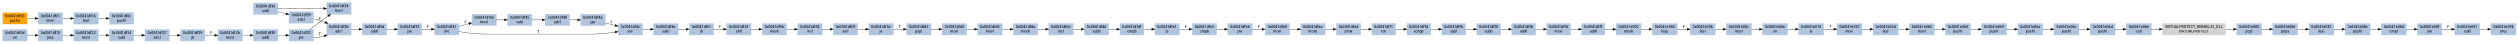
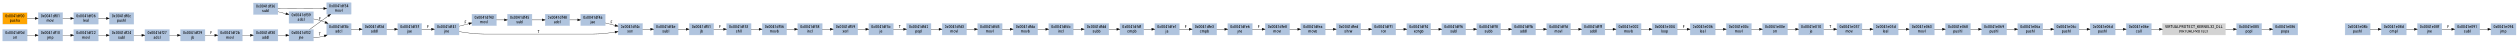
node "0x0041e087 leal": removed
